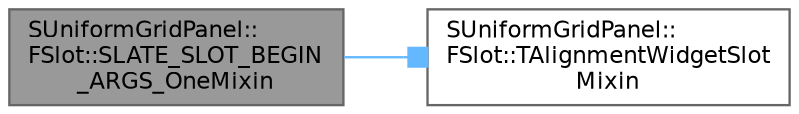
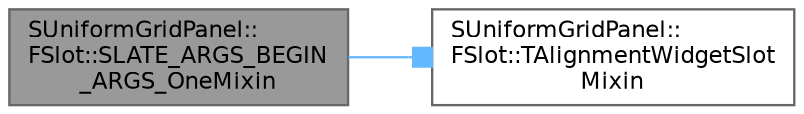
node "SUniformGridPanel:: FSlot::SLATE_SLOT_BEGIN _ARGS_OneMixin": label "SUniformGridPanel:: FSlot::SLATE_SLOT_BEGIN _ARGS_OneMixin" -> "SUniformGridPanel:: FSlot::SLATE_ARGS_BEGIN _ARGS_OneMixin"
